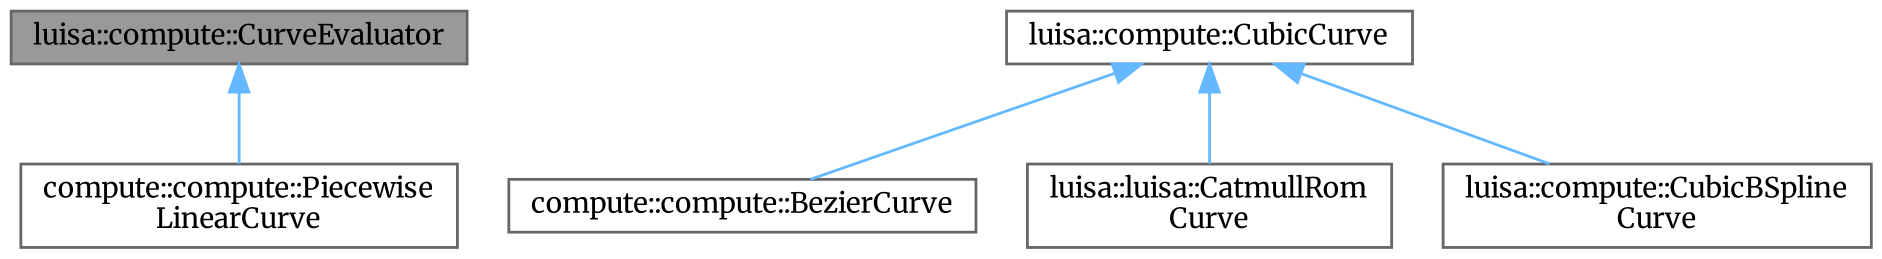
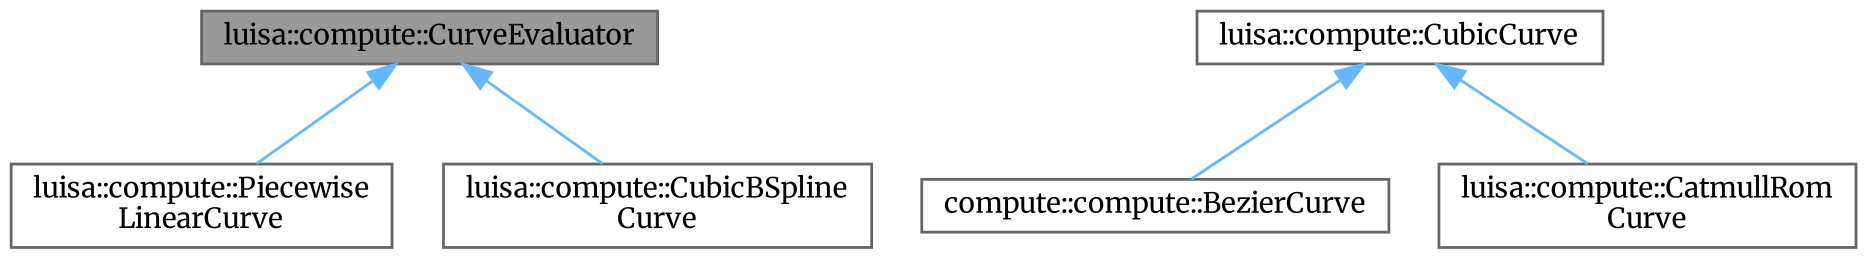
edge "luisa::compute::CubicBSpline Curve" -> "luisa::compute::CubicCurve": now "luisa::compute::CubicBSpline Curve" -> "luisa::compute::CurveEvaluator"
node "compute::compute::Piecewise LinearCurve": label "compute::compute::Piecewise LinearCurve" -> "luisa::compute::Piecewise LinearCurve"
node "luisa::luisa::CatmullRom Curve": label "luisa::luisa::CatmullRom Curve" -> "luisa::compute::CatmullRom Curve"
